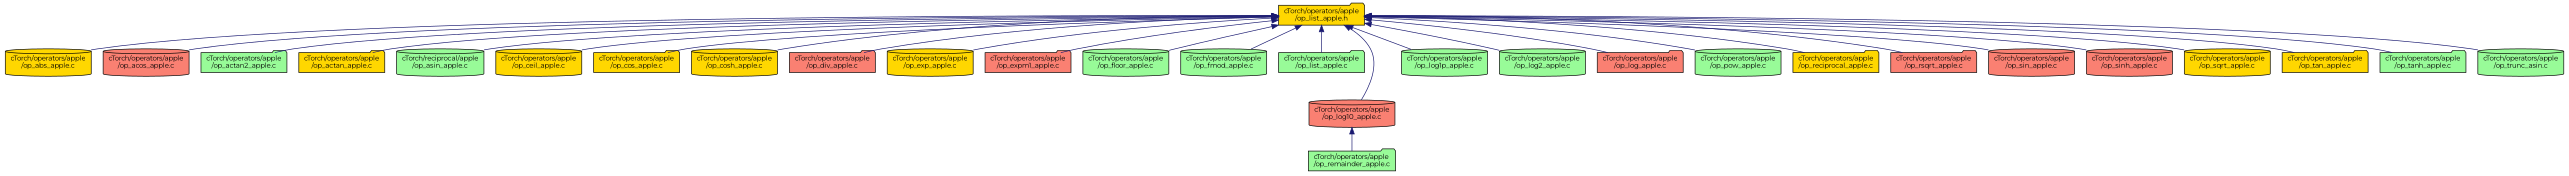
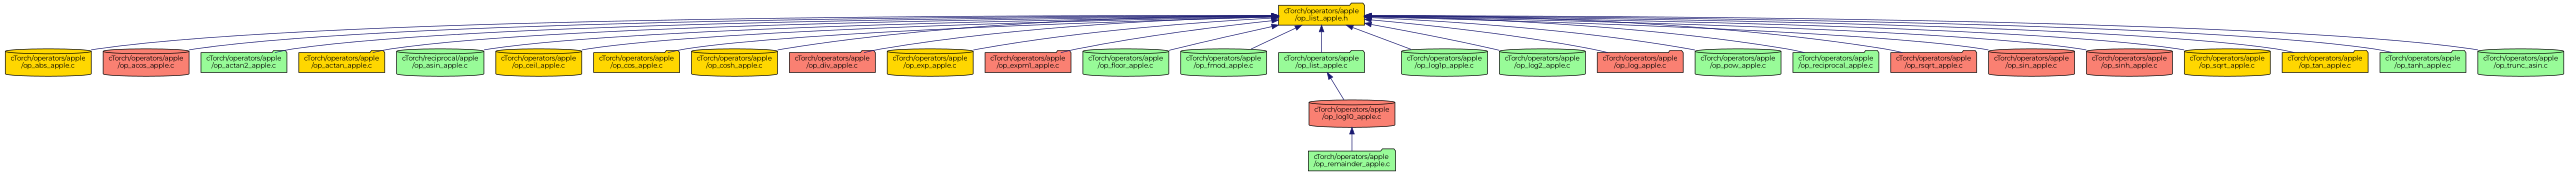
edge "cTorch/operators/apple /op_log10_apple.c" -> "cTorch/operators/apple /op_list_apple.h": now "cTorch/operators/apple /op_log10_apple.c" -> "cTorch/operators/apple /op_list_apple.c"
node "cTorch/operators/apple /op_reciprocal_apple.c": fillcolor gold -> palegreen
